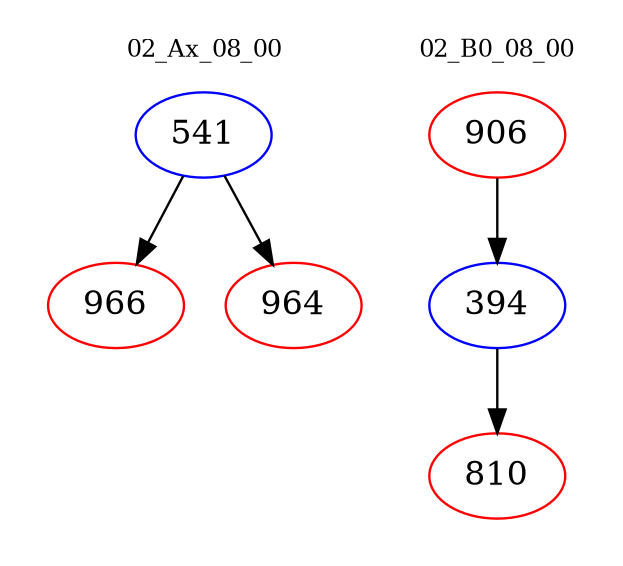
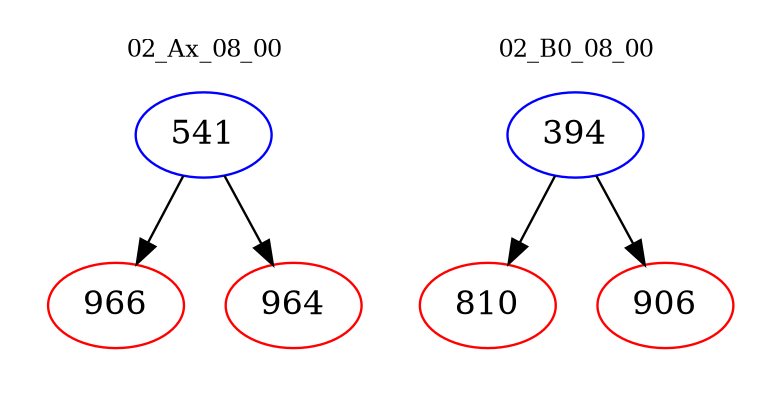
edge "906" -> "394": reversed
